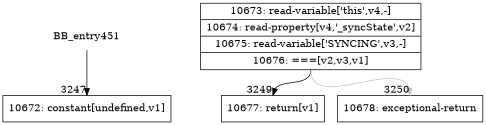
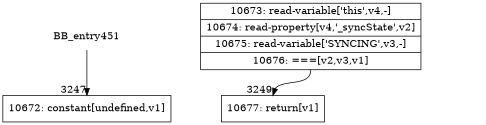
node "10678: exceptional-return": removed
